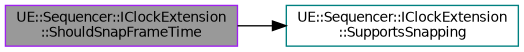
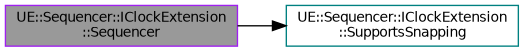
node "UE::Sequencer::IClockExtension ::ShouldSnapFrameTime": label "UE::Sequencer::IClockExtension ::ShouldSnapFrameTime" -> "UE::Sequencer::IClockExtension ::Sequencer"
